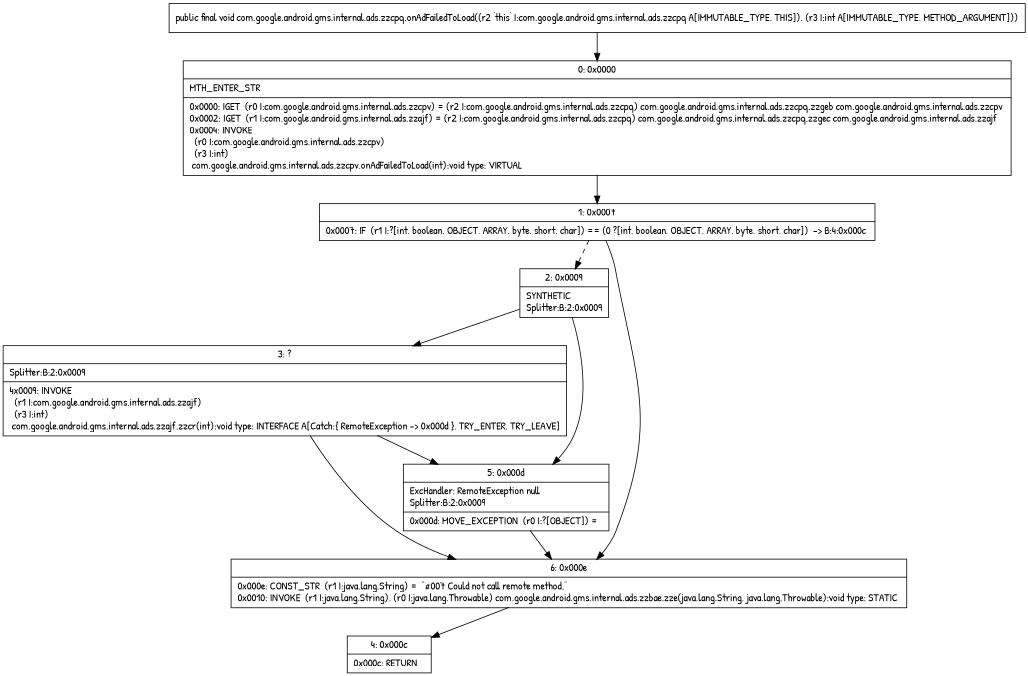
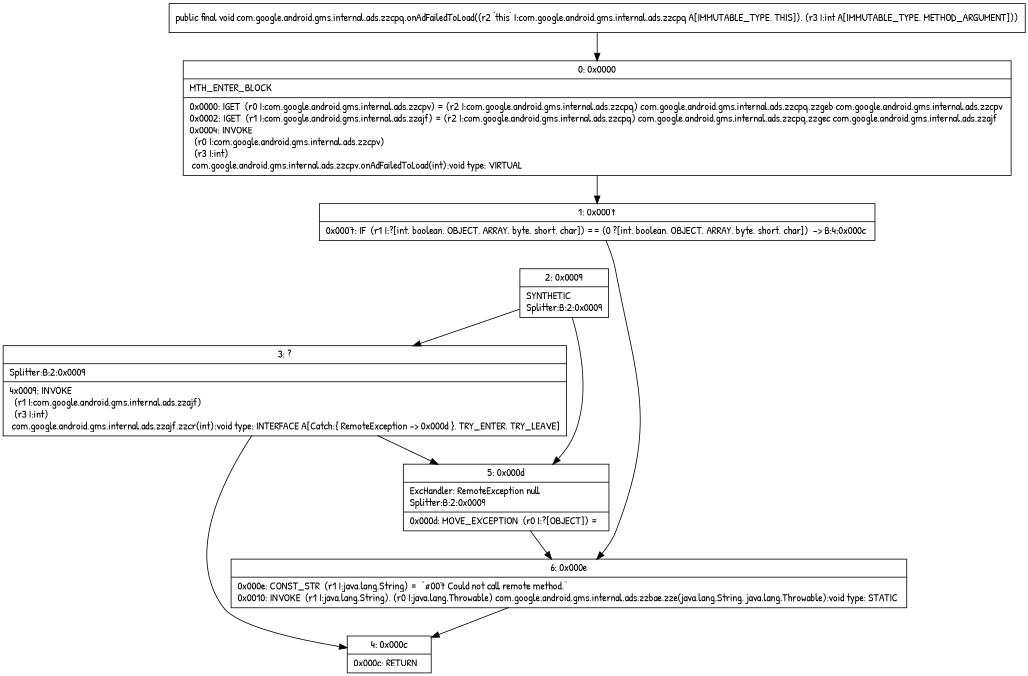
node "0: 0x0000": text "MTH_ENTER_STR" -> "MTH_ENTER_BLOCK"
edge "1: 0x0007" -> "2: 0x0009": removed
edge "3: ?" -> "6: 0x000e": now "3: ?" -> "4: 0x000c"
